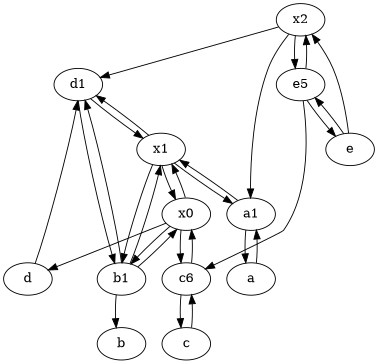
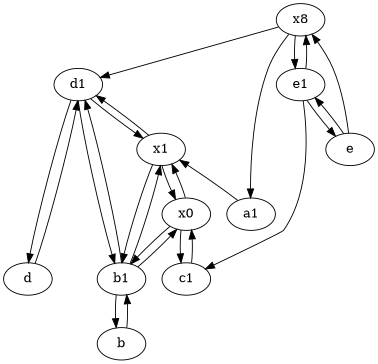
node "x2": label "x2" -> "x8"
node "e5": label "e5" -> "e1"
edge "x1" -> "a1": removed
edge "x0" -> "d": now "d1" -> "d"
node "c6": label "c6" -> "c1"
node "a": removed
edge "b" -> "b1": added
node "c": removed
